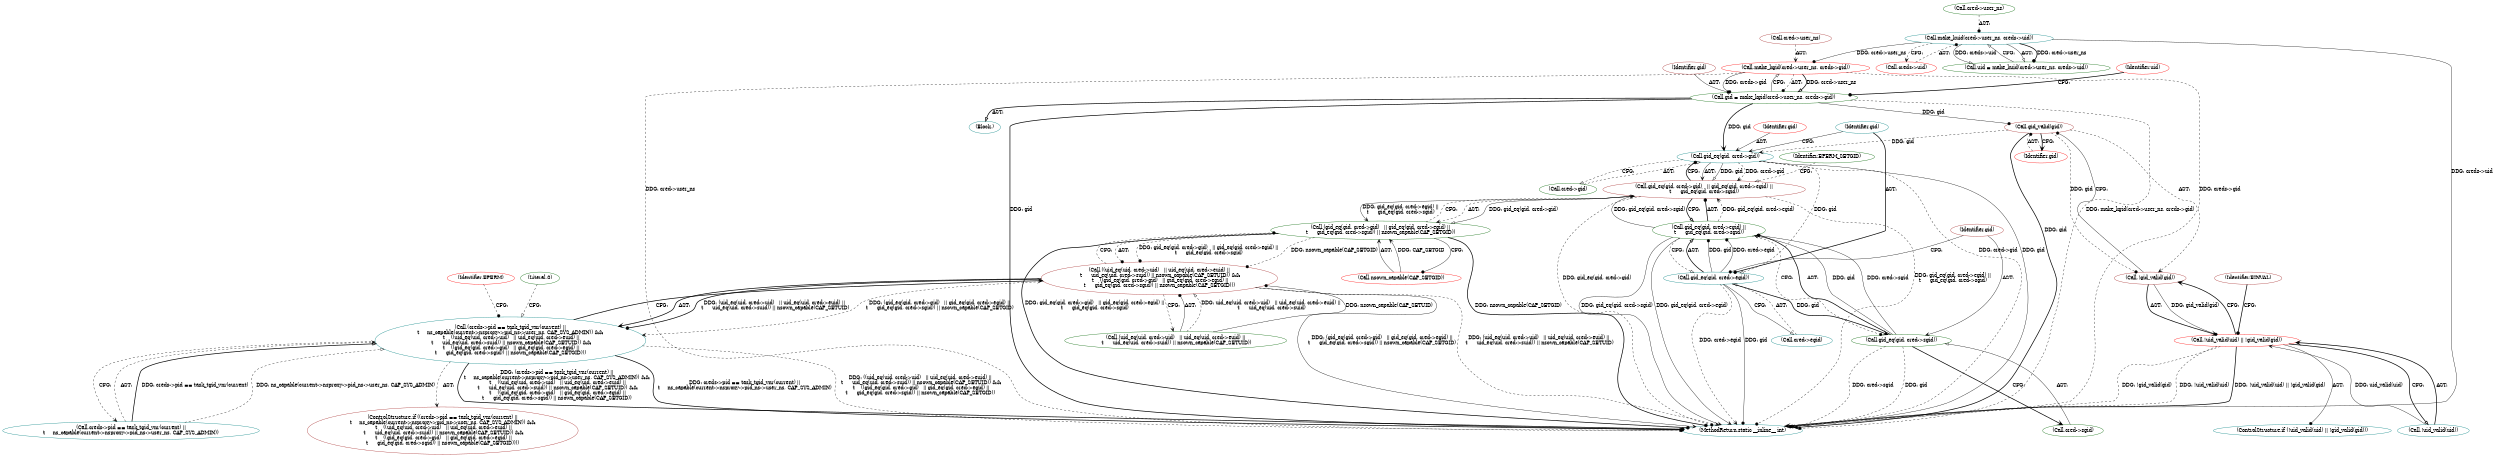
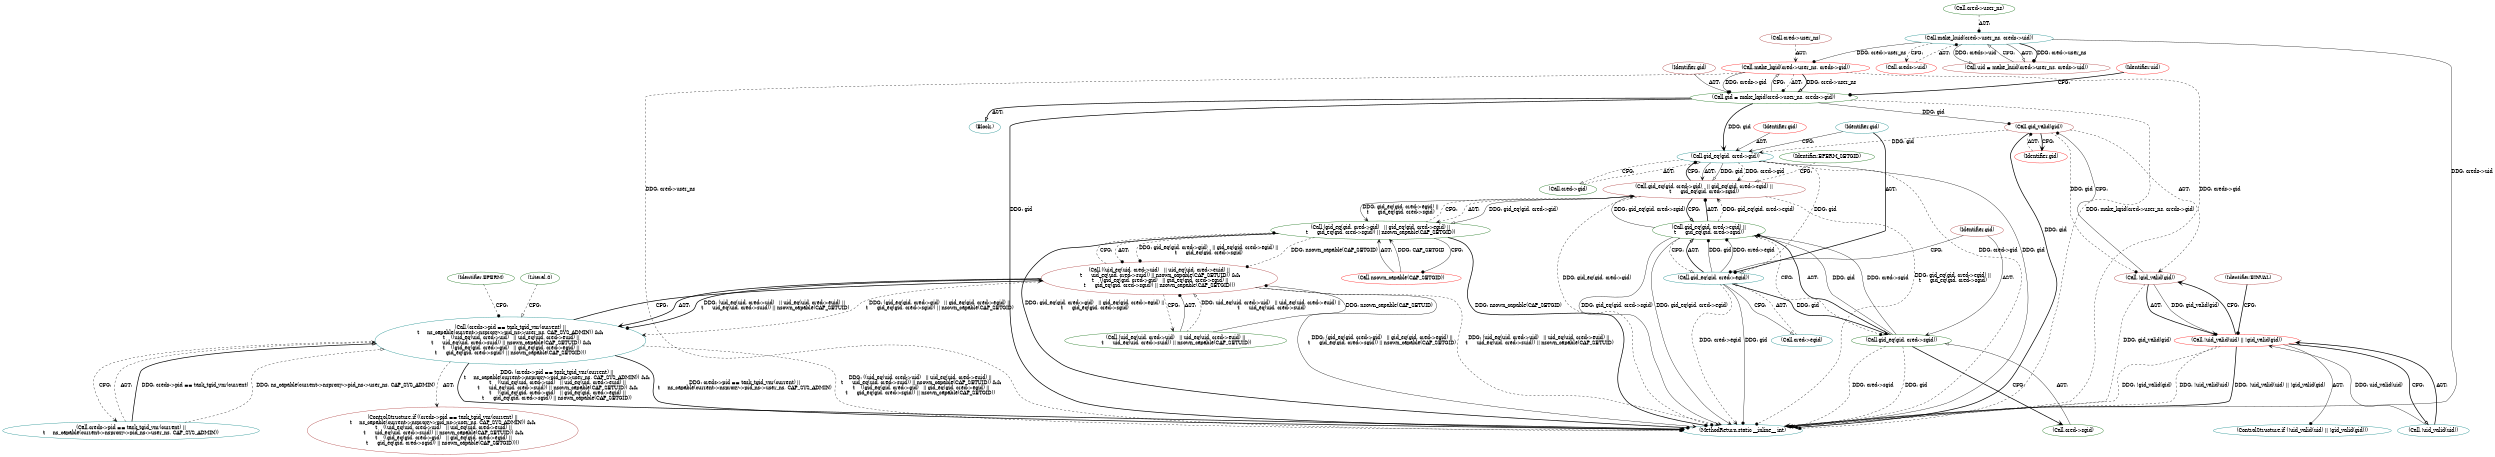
node "(Call,uid = make_kuid(cred->user_ns, creds->uid))": color darkgreen -> brown
node "(Identifier,EPERM)": color red -> darkgreen
edge "(Call,!gid_valid(gid))" -> "(MethodReturn,static __inline__ int)": added, label "DDG: gid_valid(gid)"
